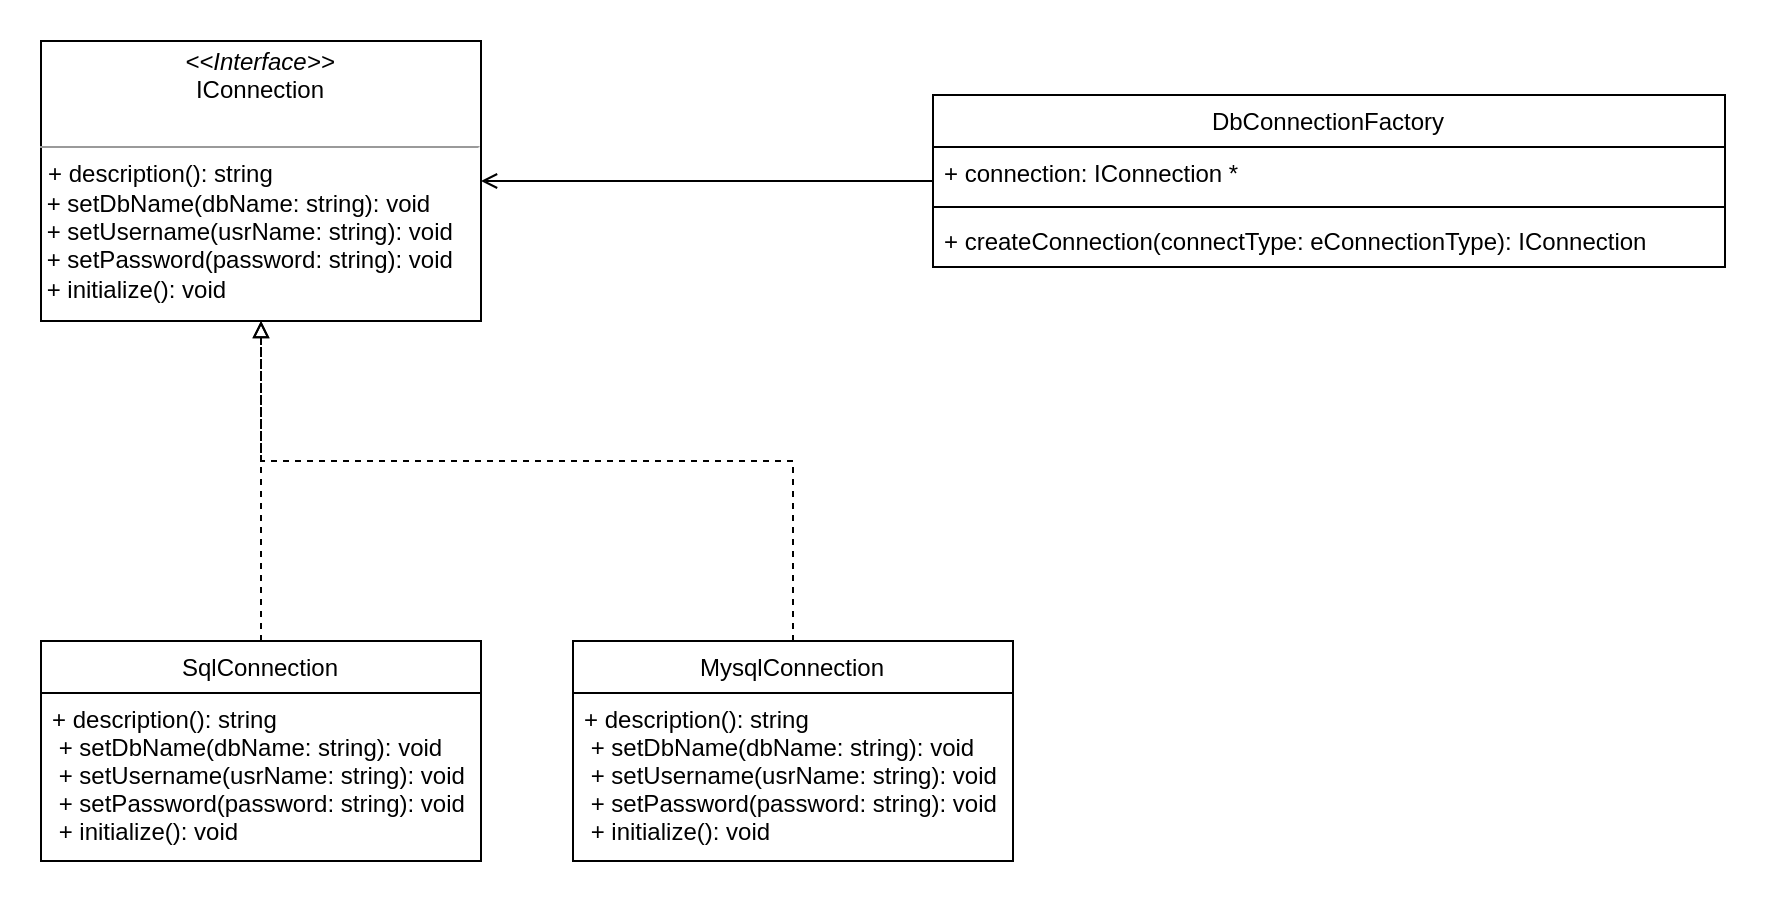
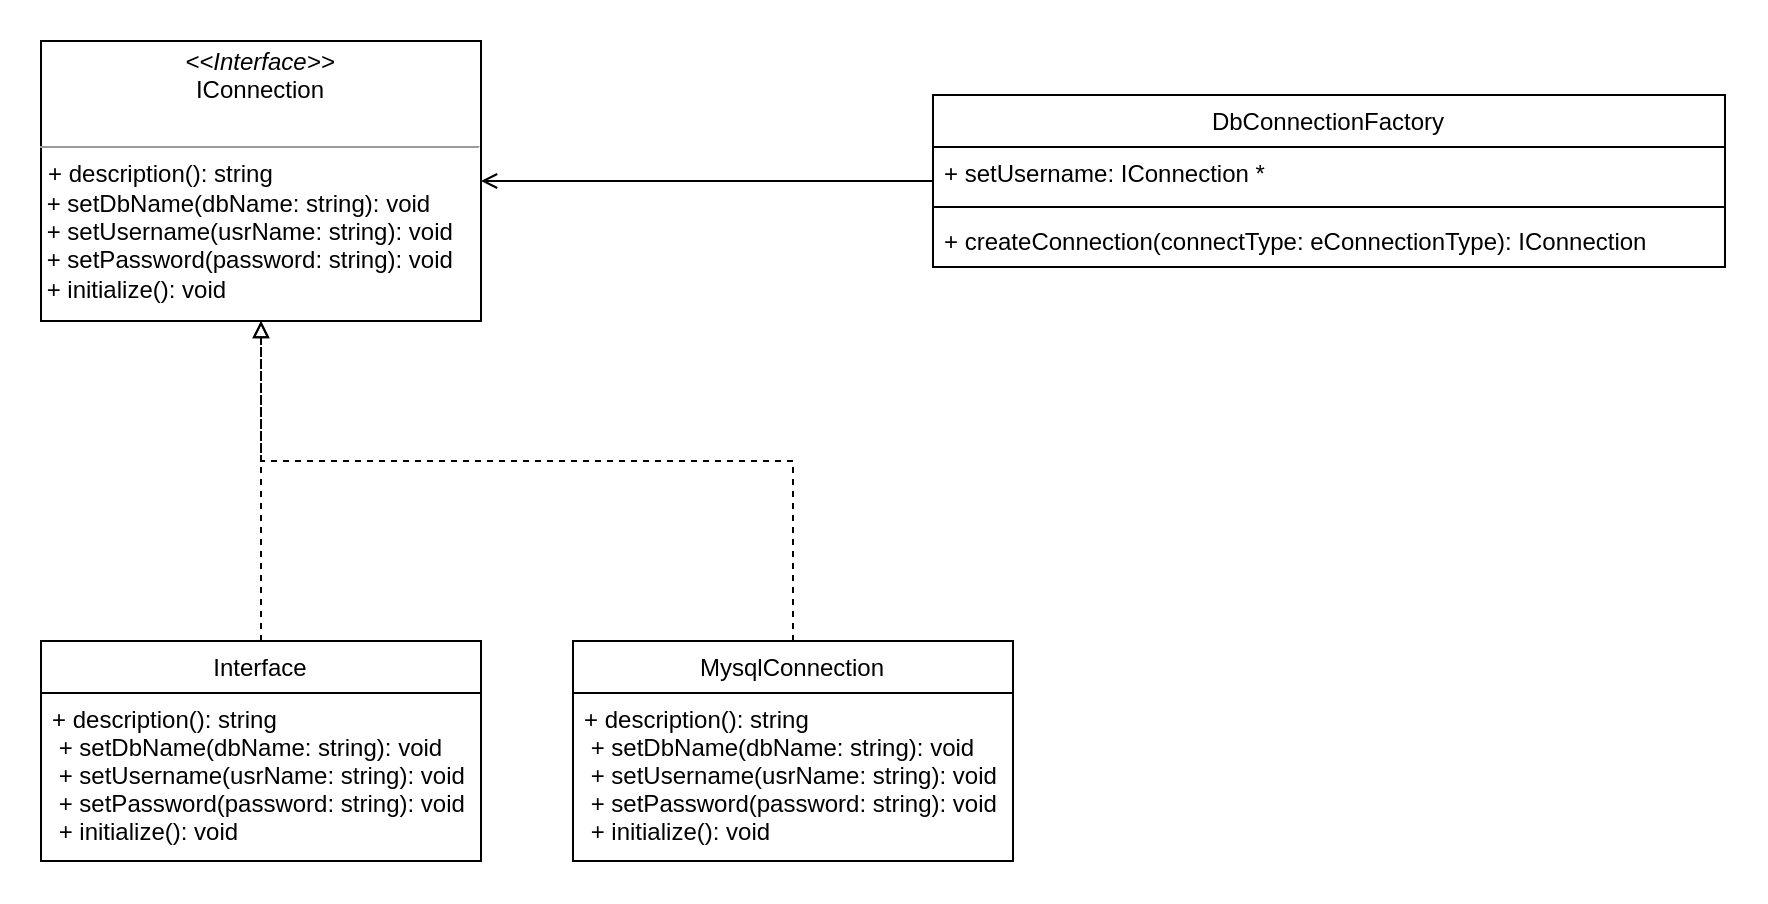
node "+ connection: IConnection *": label "+ connection: IConnection *" -> "+ setUsername: IConnection *"
node "SqlConnection": label "SqlConnection" -> "Interface"
